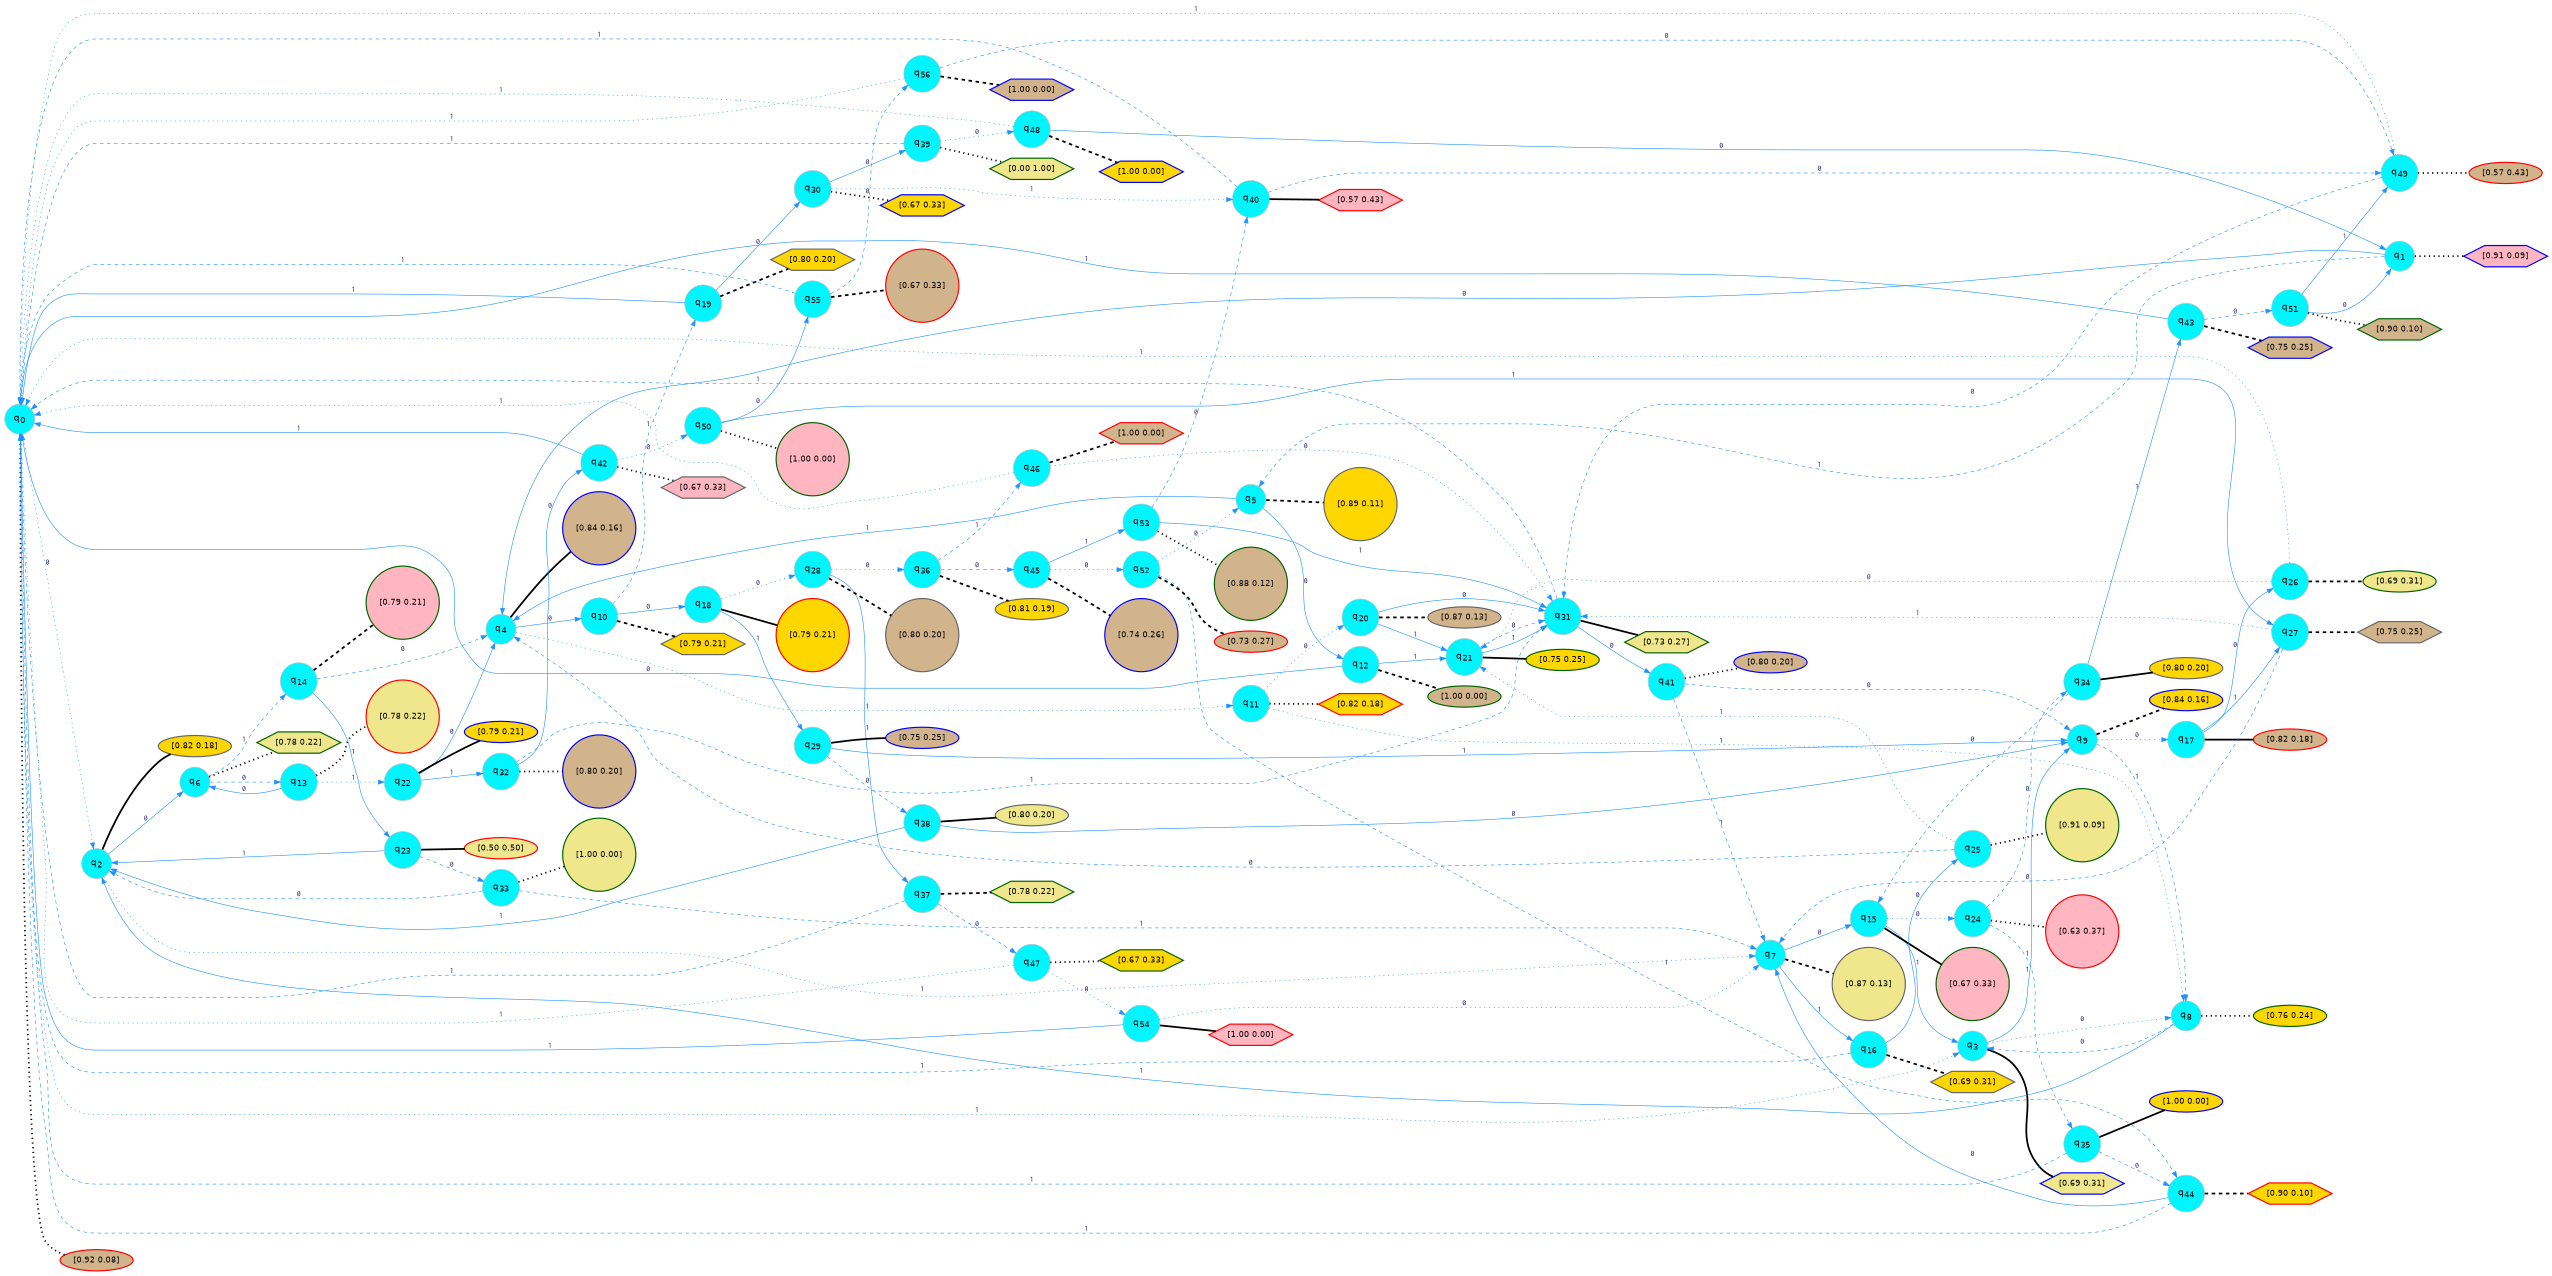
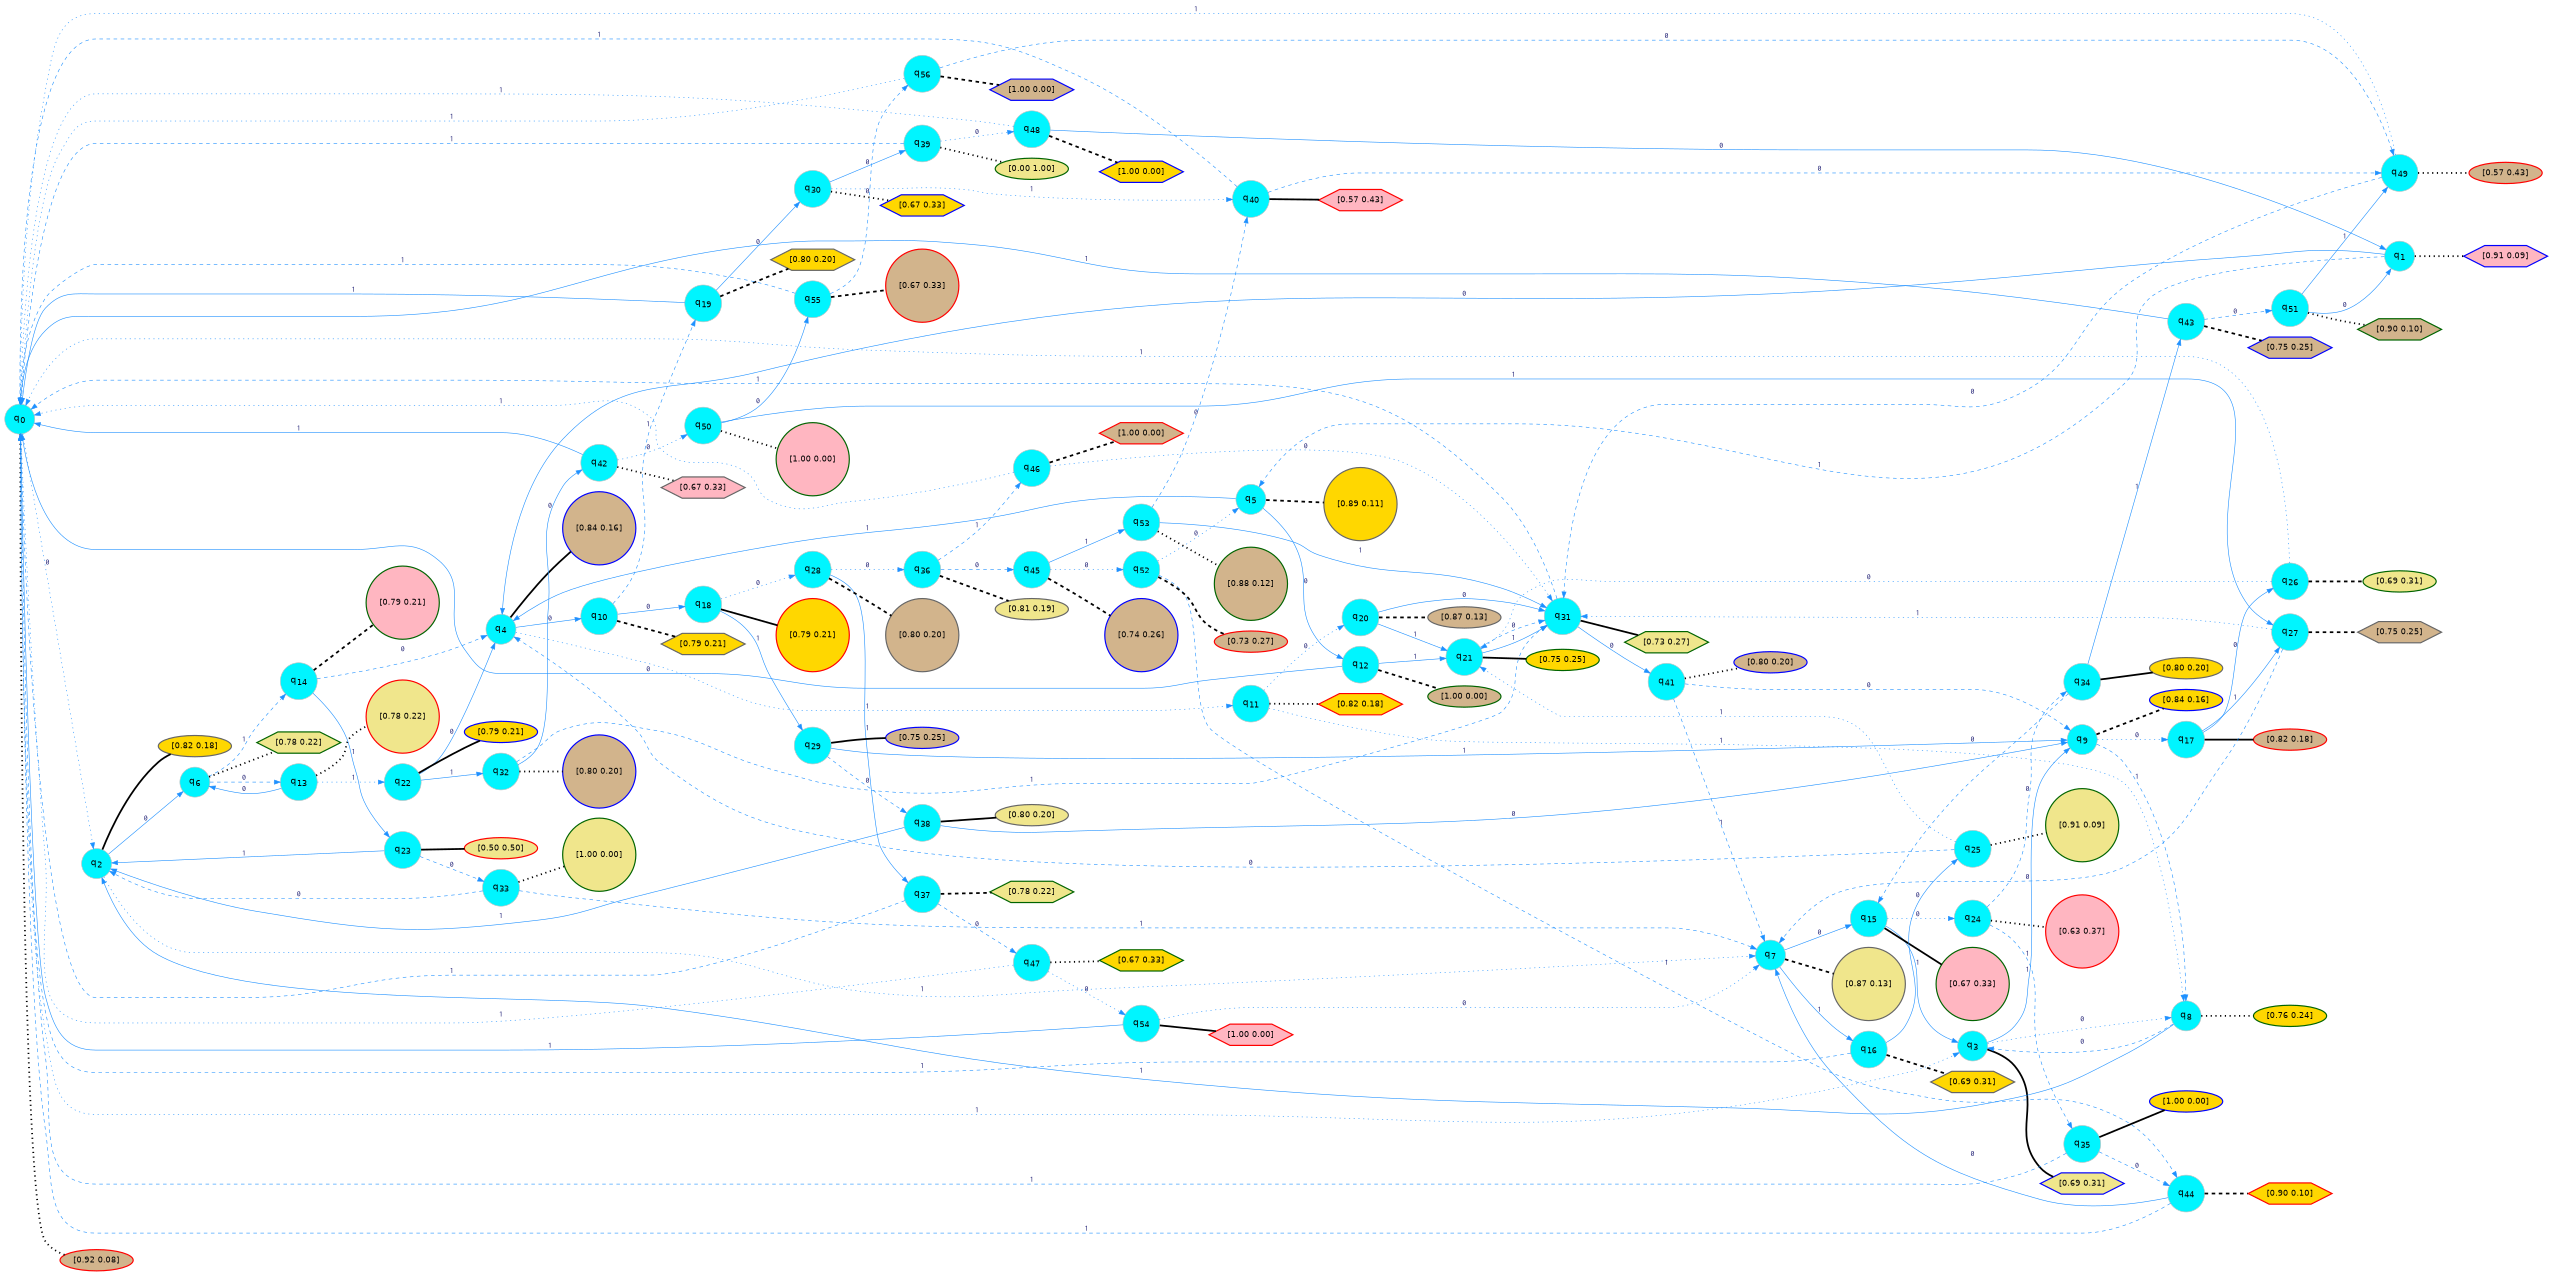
node "[0.00 1.00]": shape hexagon -> ellipse
node "[0.81 0.19]": fillcolor gold -> khaki
